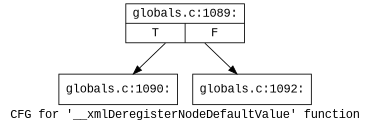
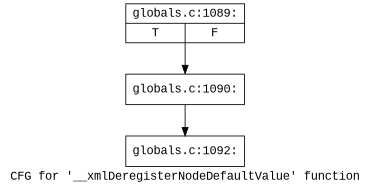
edge "globals.c:1089:" -> "globals.c:1092:": now "globals.c:1090:" -> "globals.c:1092:"
